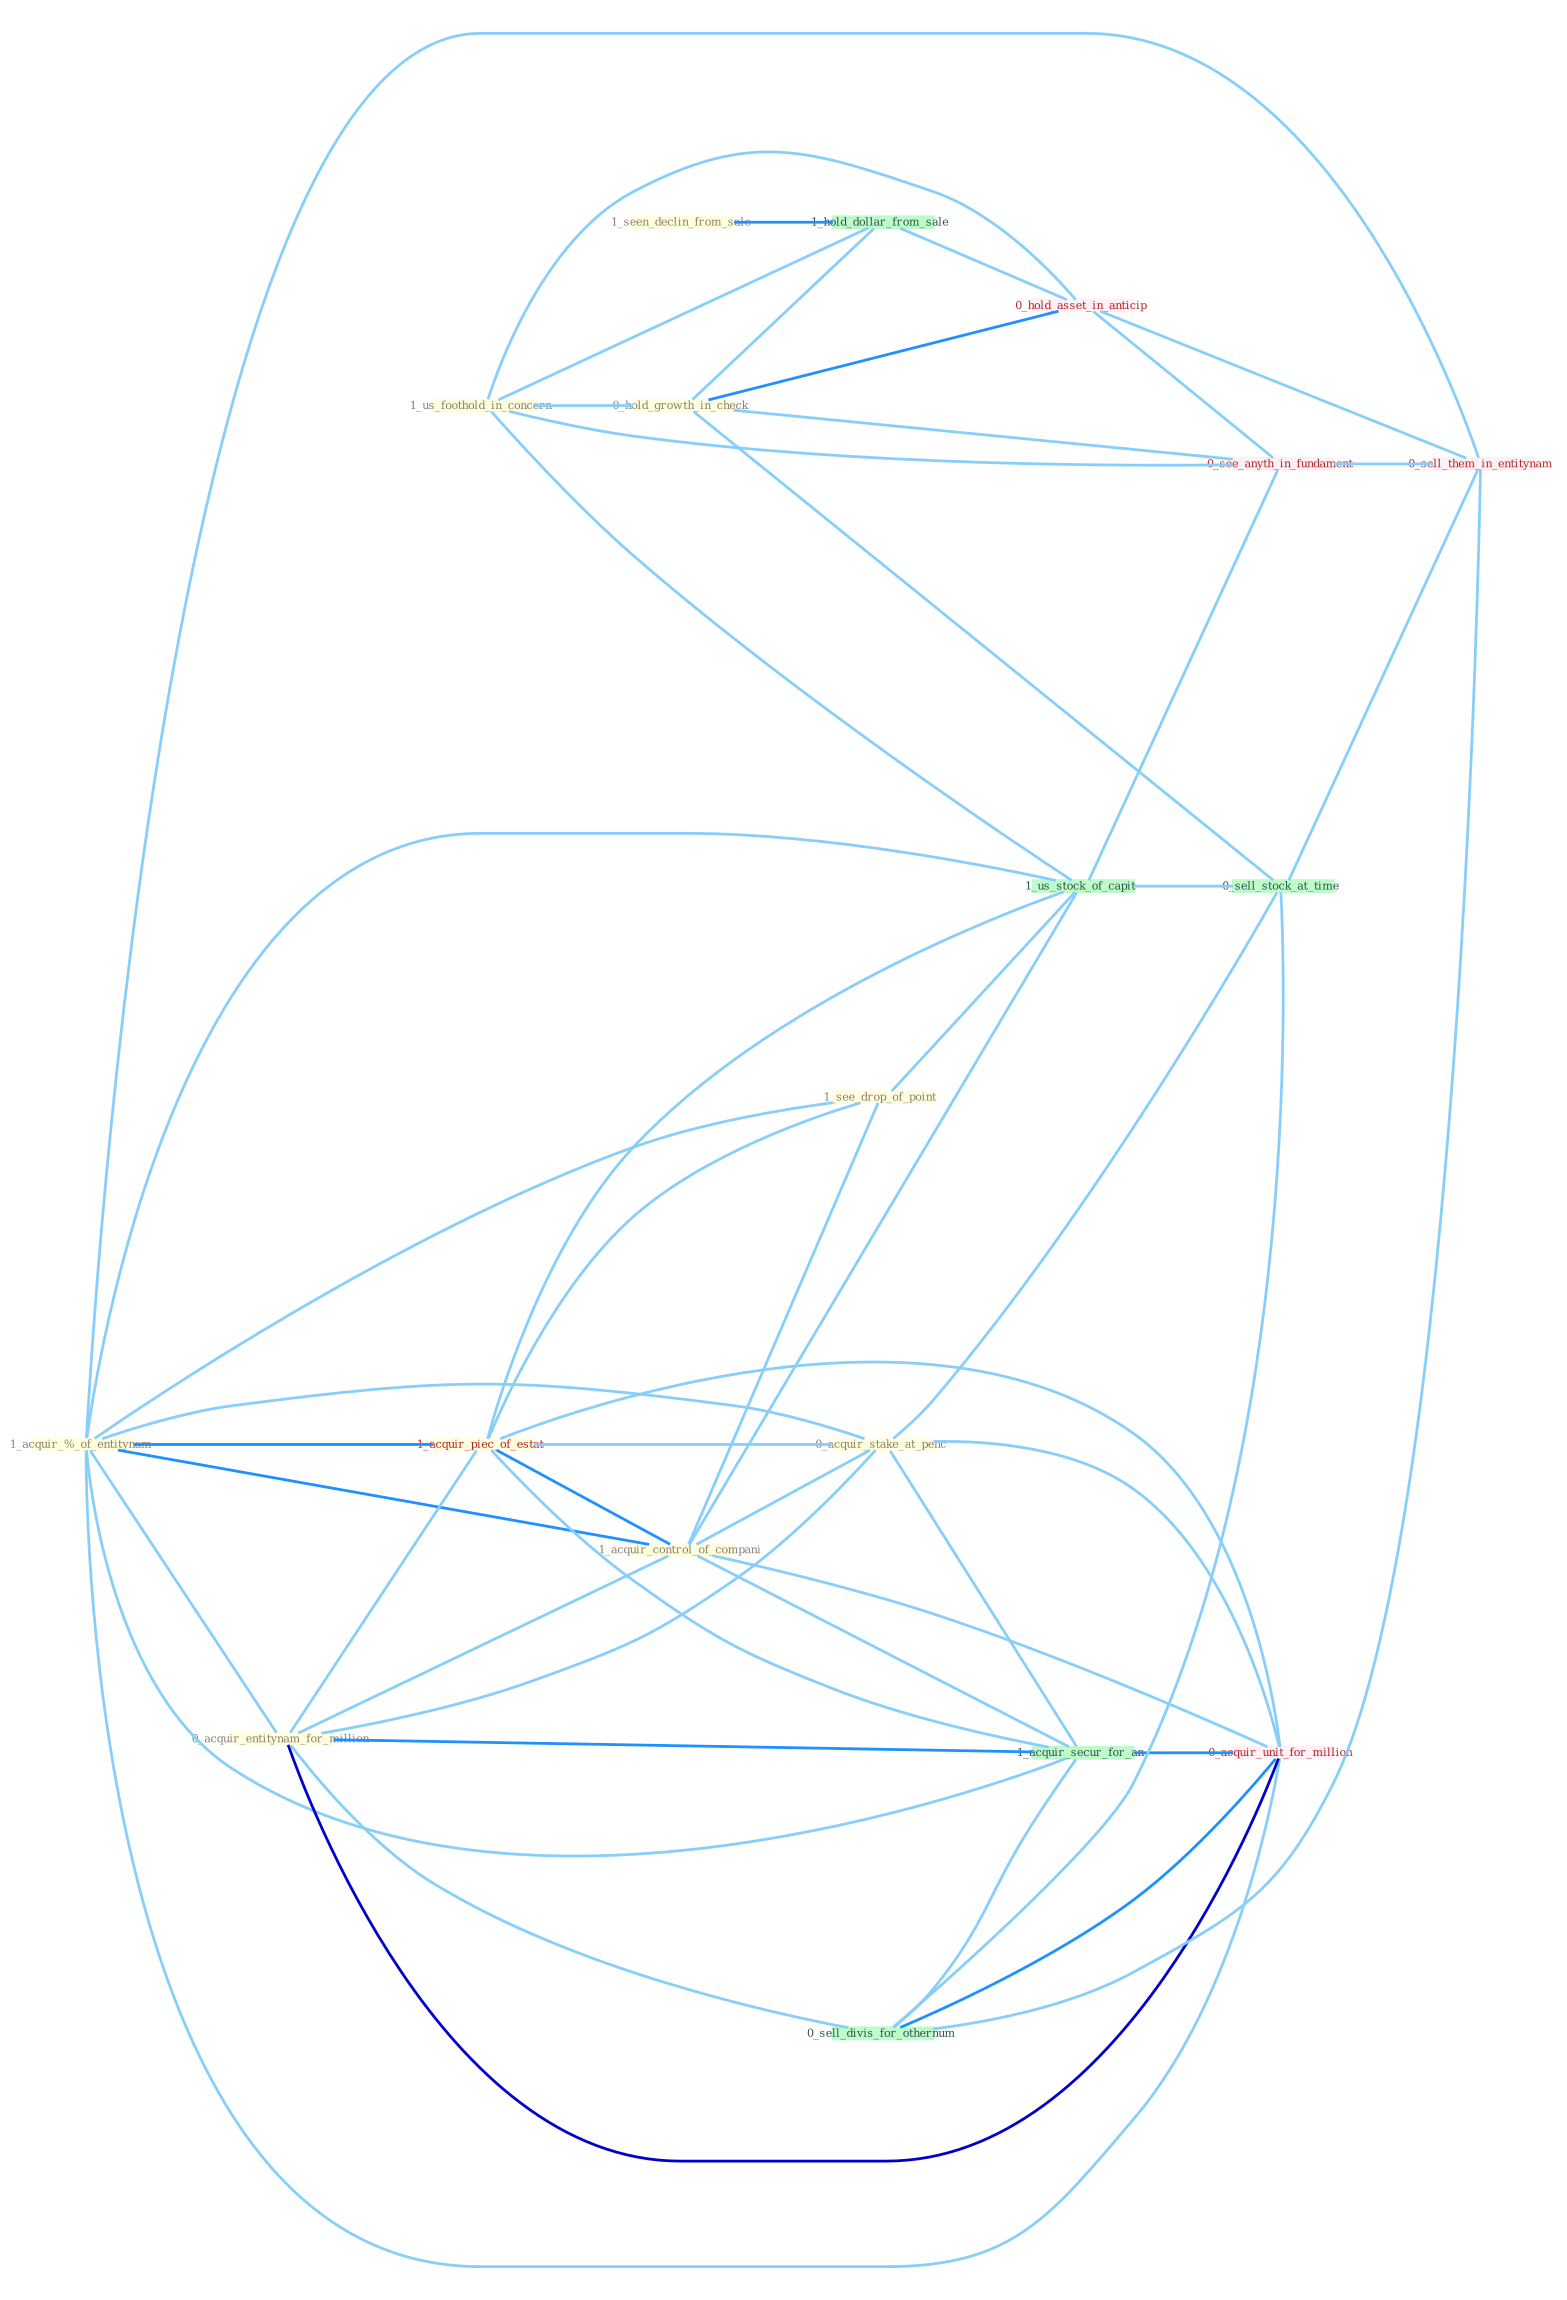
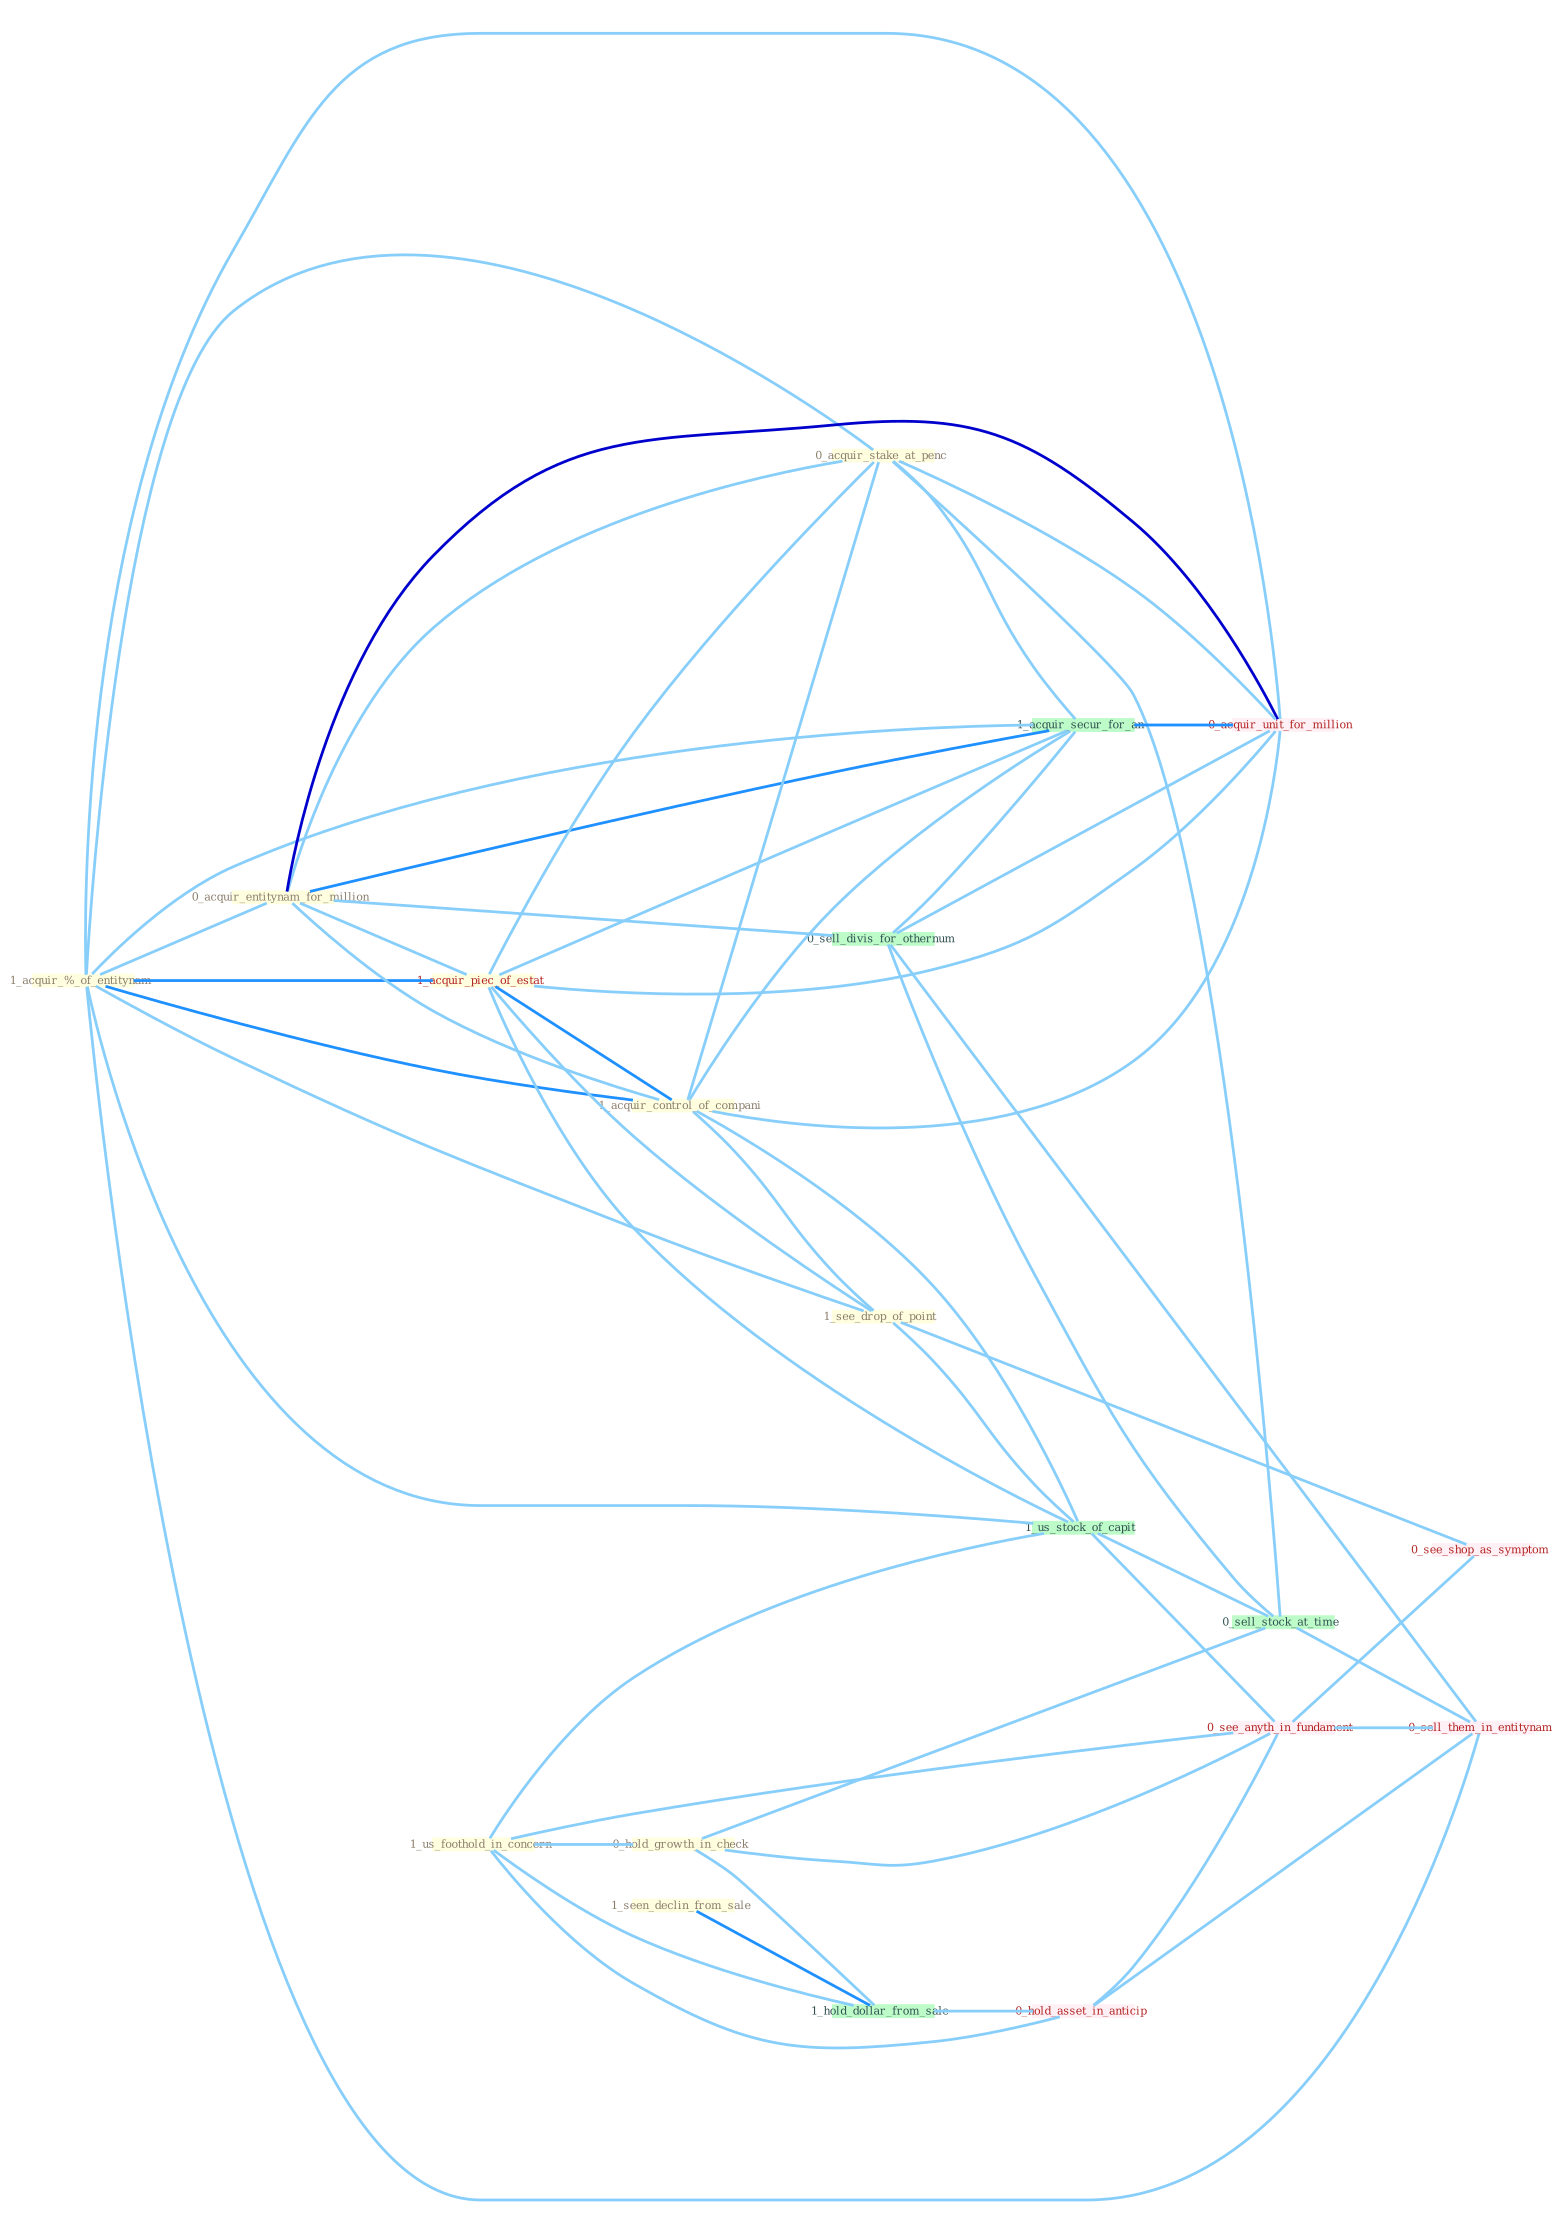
edge "0_hold_asset_in_anticip" -- "0_hold_growth_in_check": removed
node "0_see_shop_as_symptom": added
edge "0_acquir_unit_for_million" -- "0_sell_divis_for_othernum": color #1e90ff -> #87cefa
